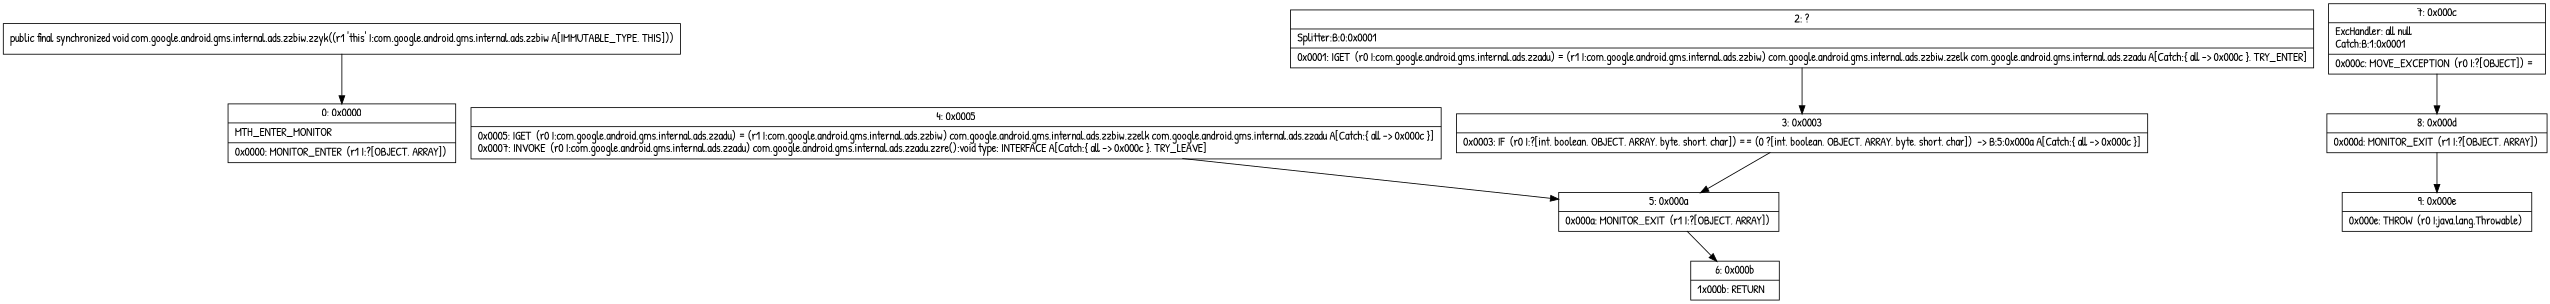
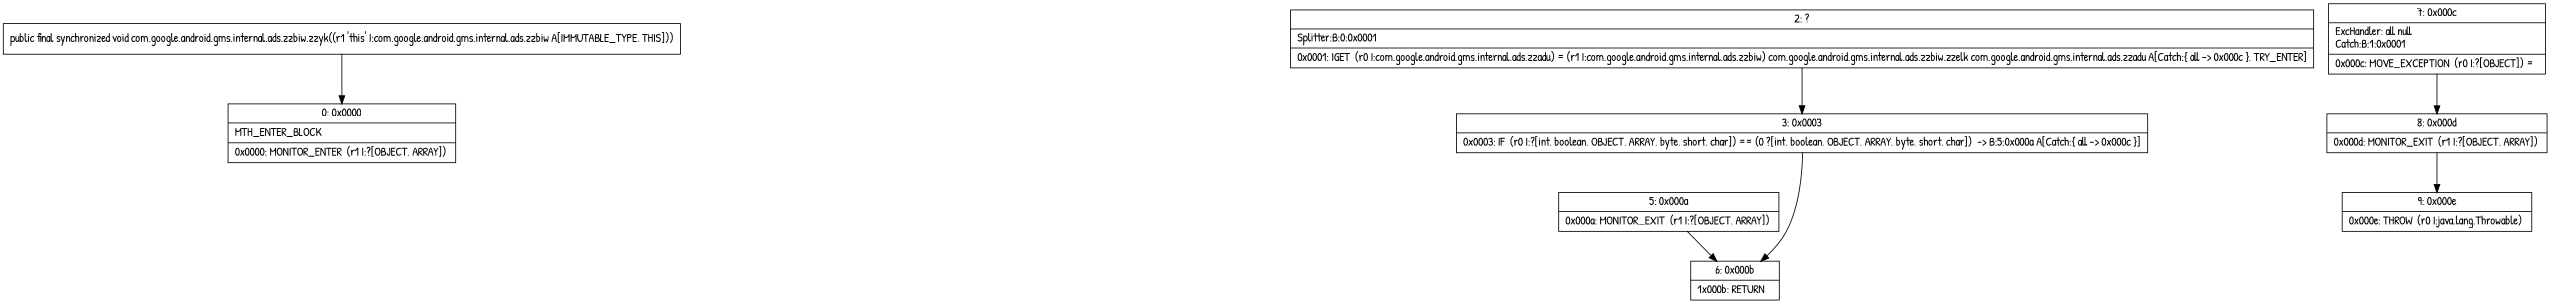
node "0: 0x0000": text "MTH_ENTER_MONITOR" -> "MTH_ENTER_BLOCK"
node "4: 0x0005": removed
edge "3: 0x0003" -> "5: 0x000a": now "3: 0x0003" -> "6: 0x000b"
